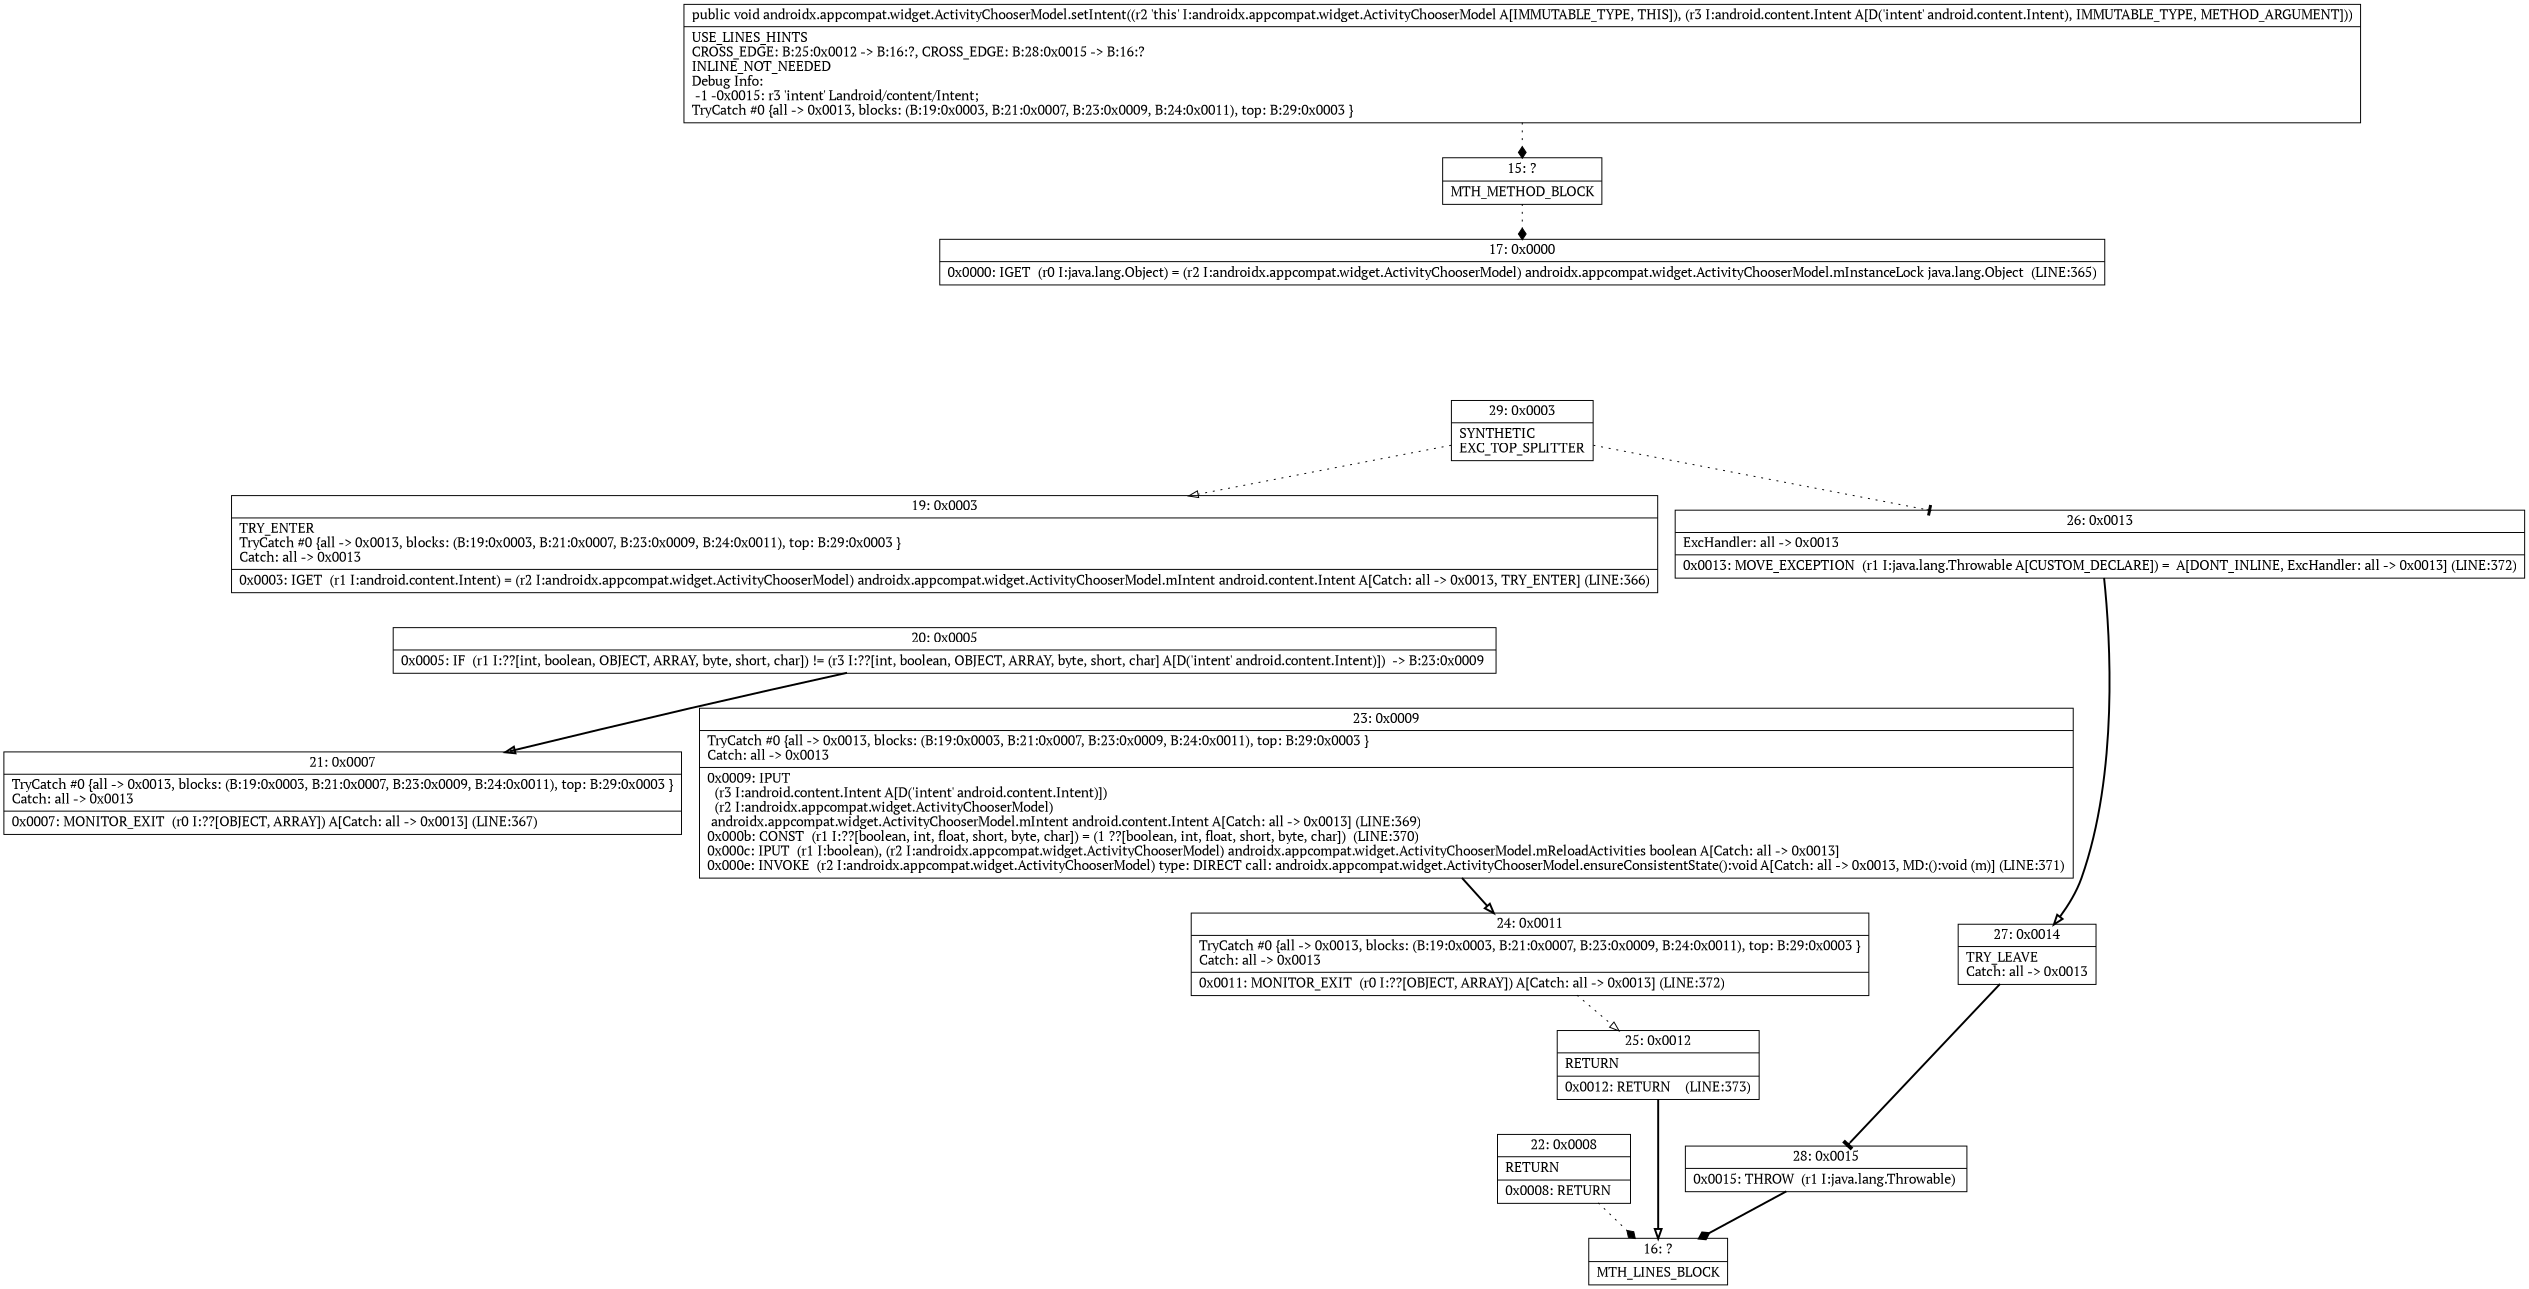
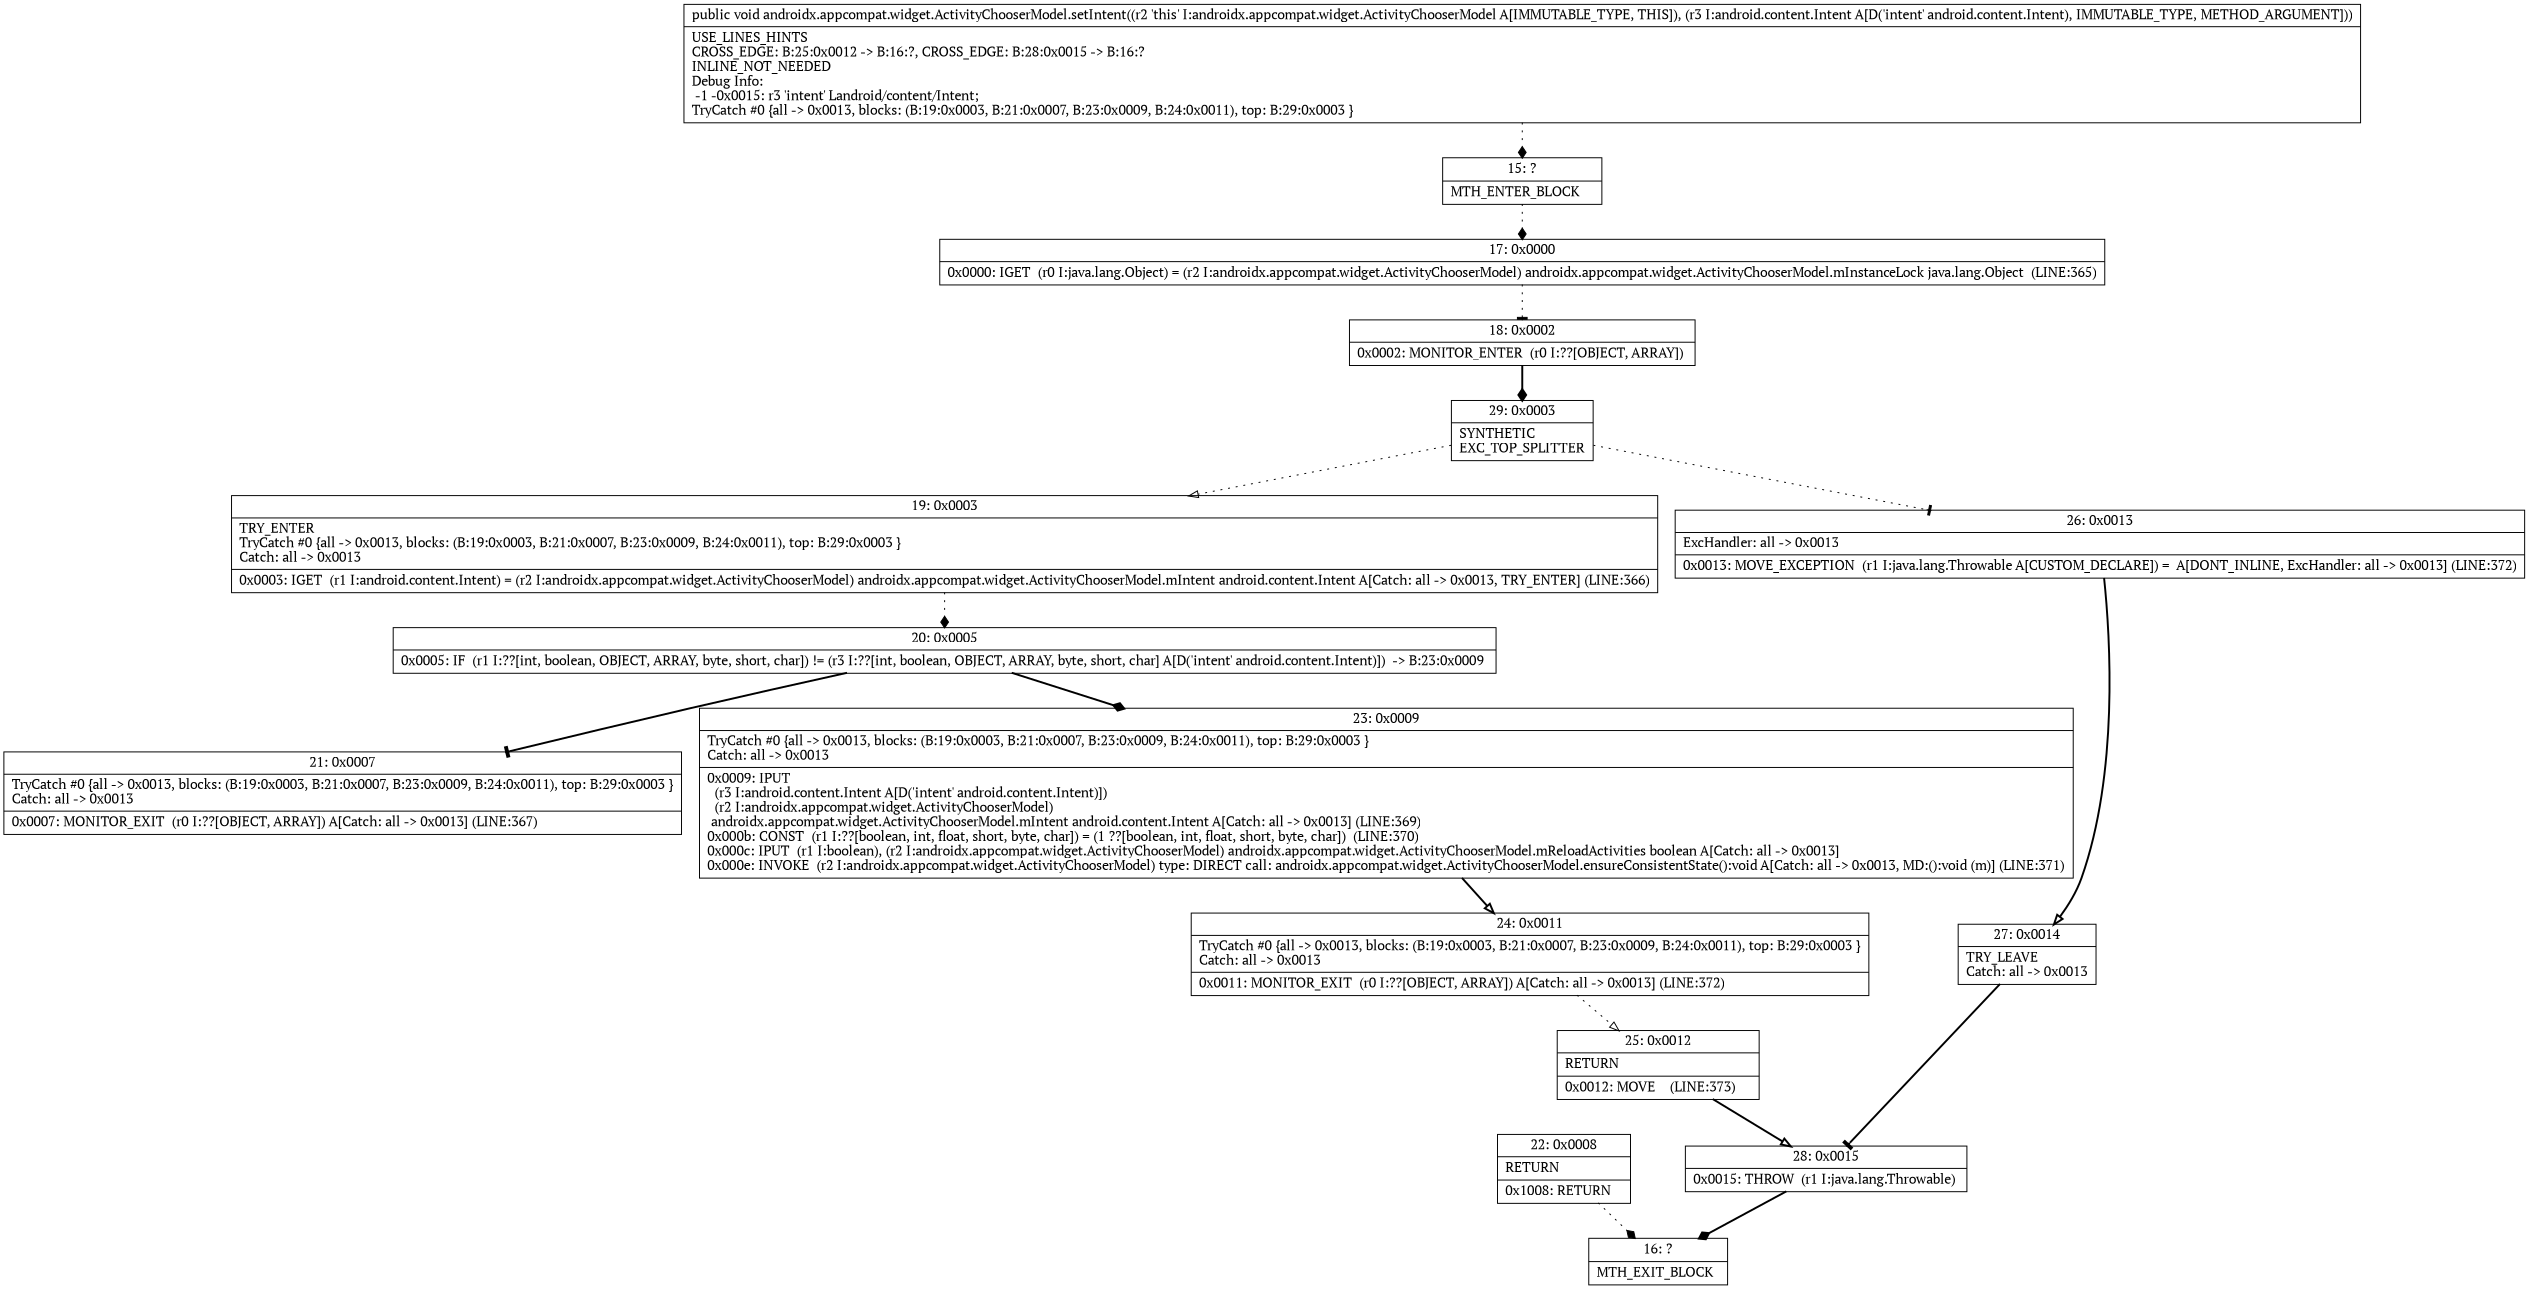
node "15: ?": text "MTH_METHOD_BLOCK" -> "MTH_ENTER_BLOCK"
node "18: 0x0002": added
edge "19: 0x0003" -> "20: 0x0005": added
edge "20: 0x0005" -> "23: 0x0009": added
edge "20: 0x0005" -> "21: 0x0007": arrowhead onormal -> tee
node "25: 0x0012": text "0x0012: RETURN    (LINE:373)" -> "0x0012: MOVE    (LINE:373)"
edge "25: 0x0012" -> "16: ?": now "25: 0x0012" -> "28: 0x0015"
node "22: 0x0008": text "0x0008: RETURN" -> "0x1008: RETURN"
node "16: ?": text "MTH_LINES_BLOCK" -> "MTH_EXIT_BLOCK"
